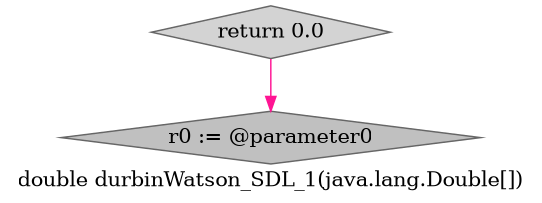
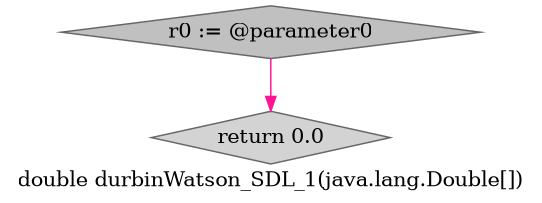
edge "return 0.0" -> "r0 := @parameter0": reversed
